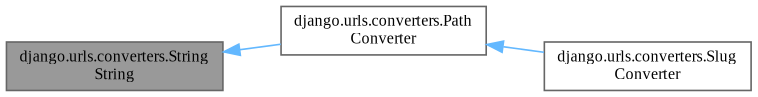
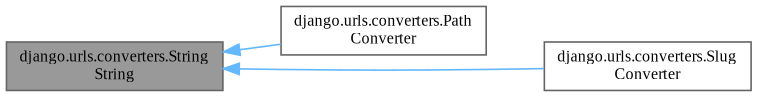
edge "django.urls.converters.Slug Converter" -> "django.urls.converters.Path Converter": now "django.urls.converters.Slug Converter" -> "django.urls.converters.String String"
